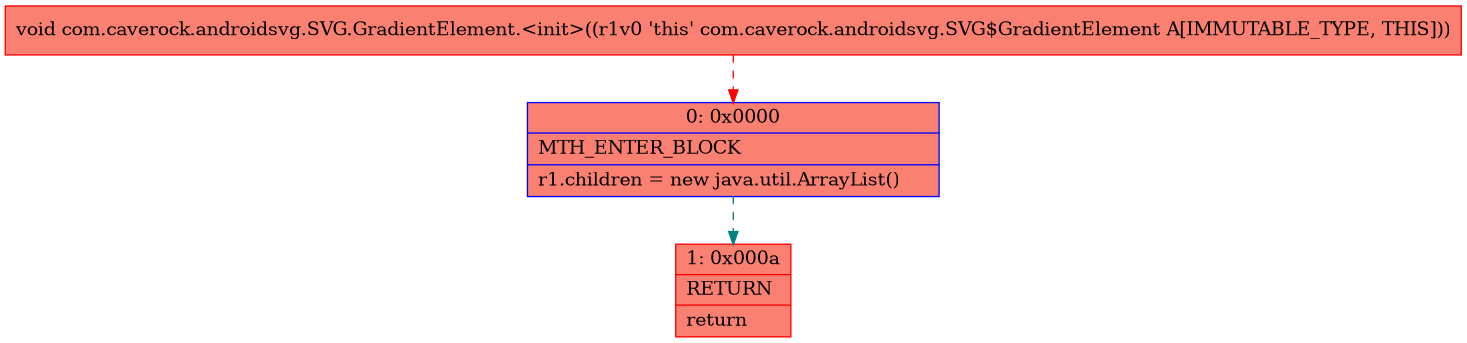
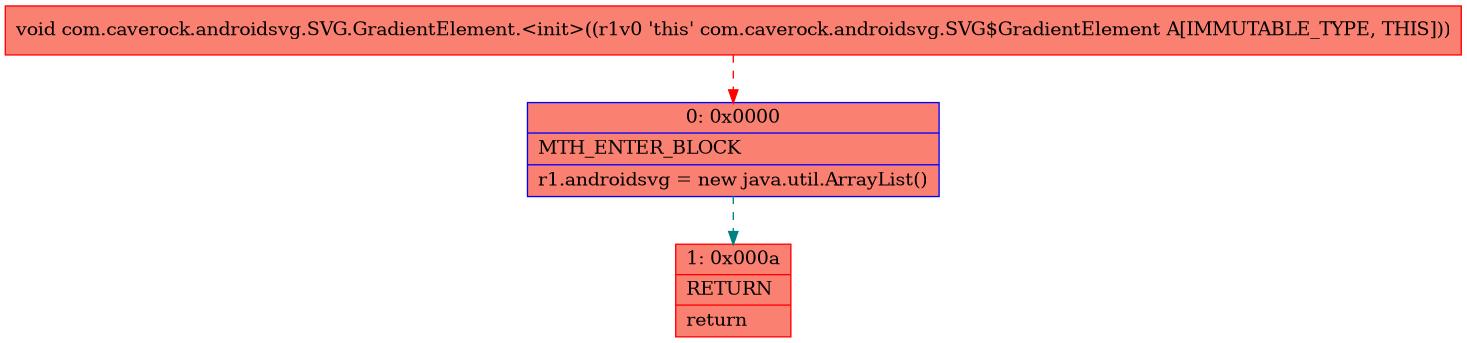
node "0: 0x0000": text "r1.children = new java.util.ArrayList()" -> "r1.androidsvg = new java.util.ArrayList()"
